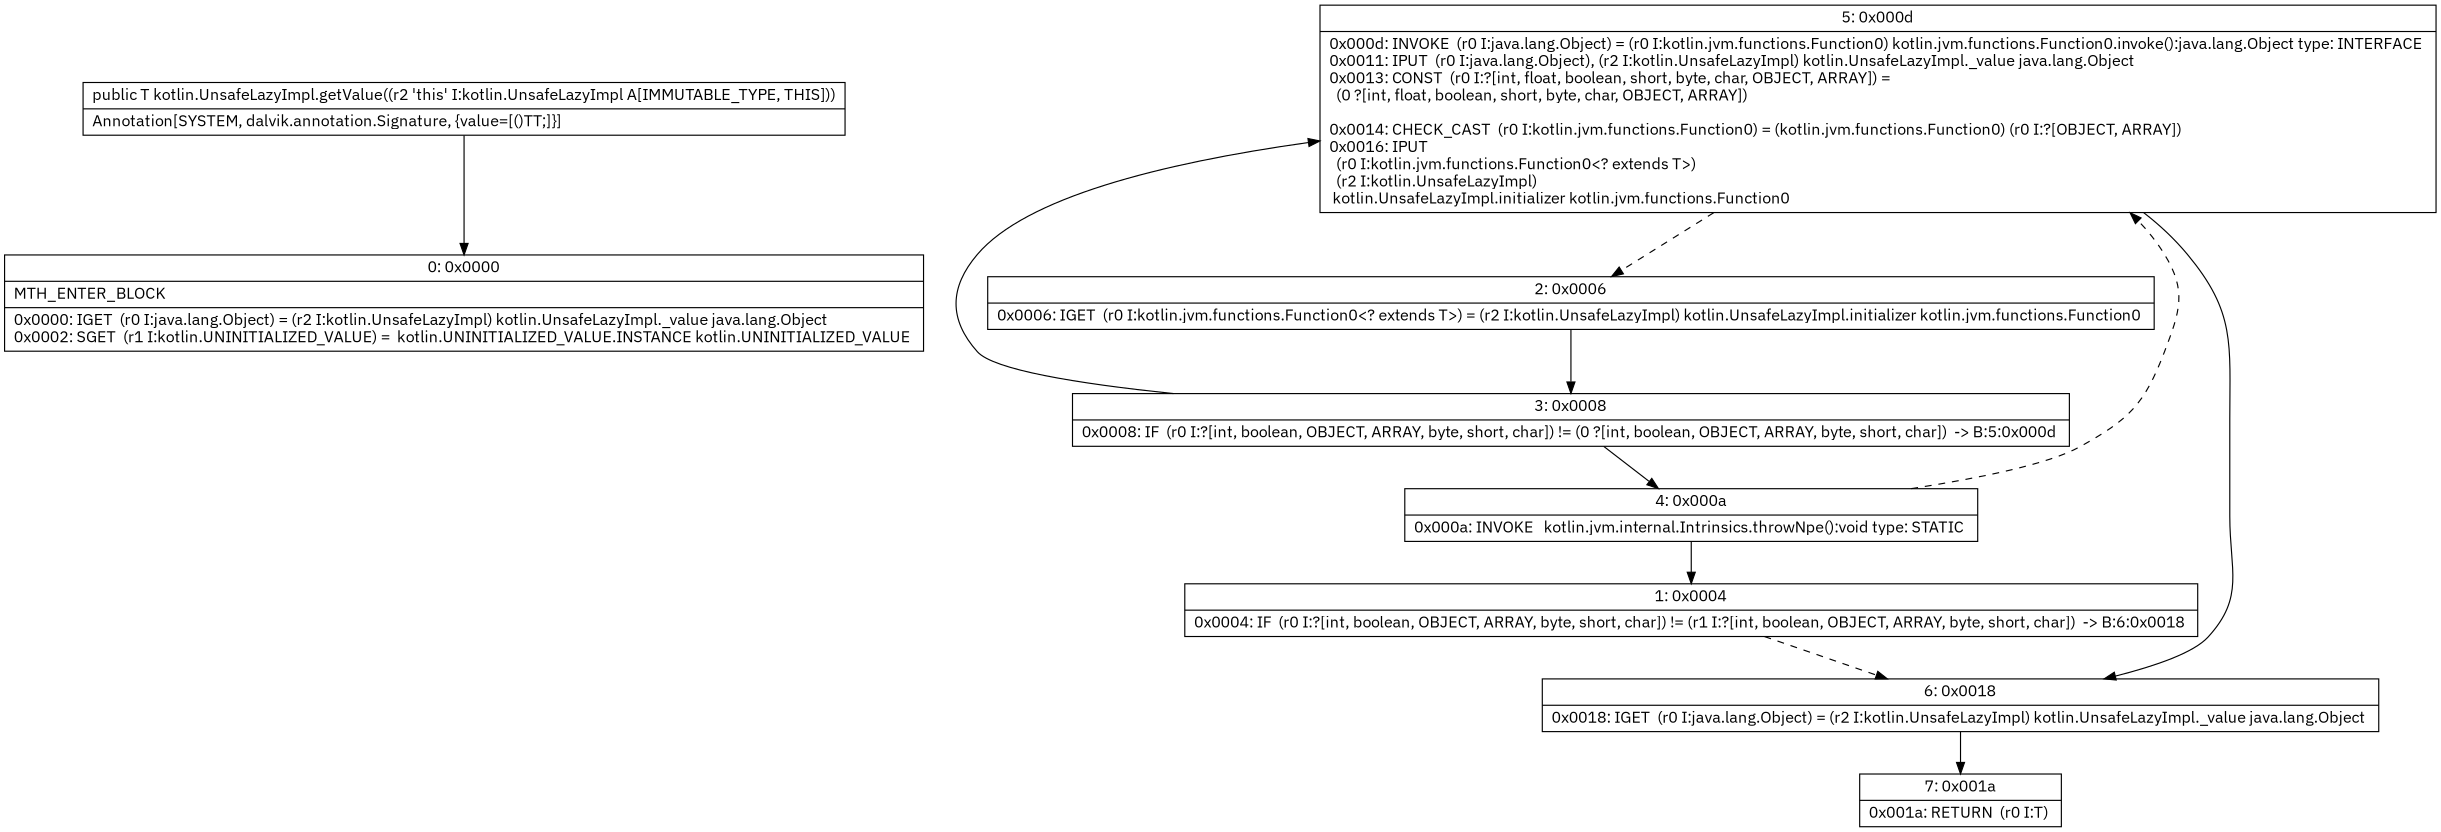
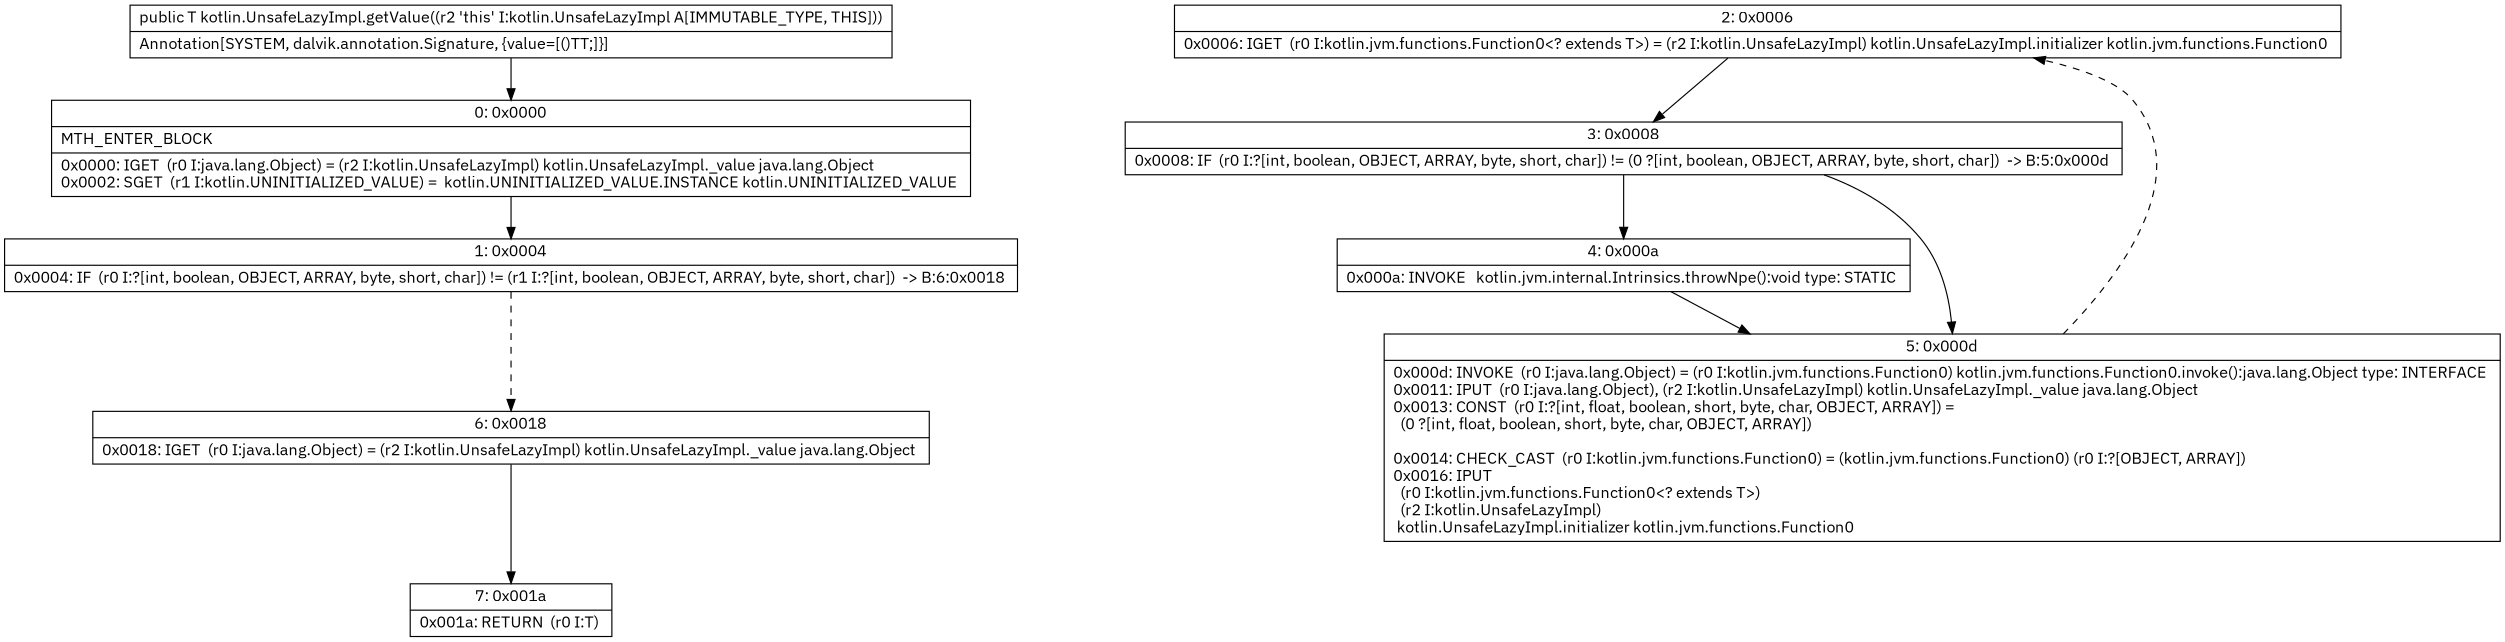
edge "4: 0x000a" -> "5: 0x000d": style dashed -> solid
edge "5: 0x000d" -> "6: 0x0018": removed
edge "4: 0x000a" -> "1: 0x0004": now "0: 0x0000" -> "1: 0x0004"
